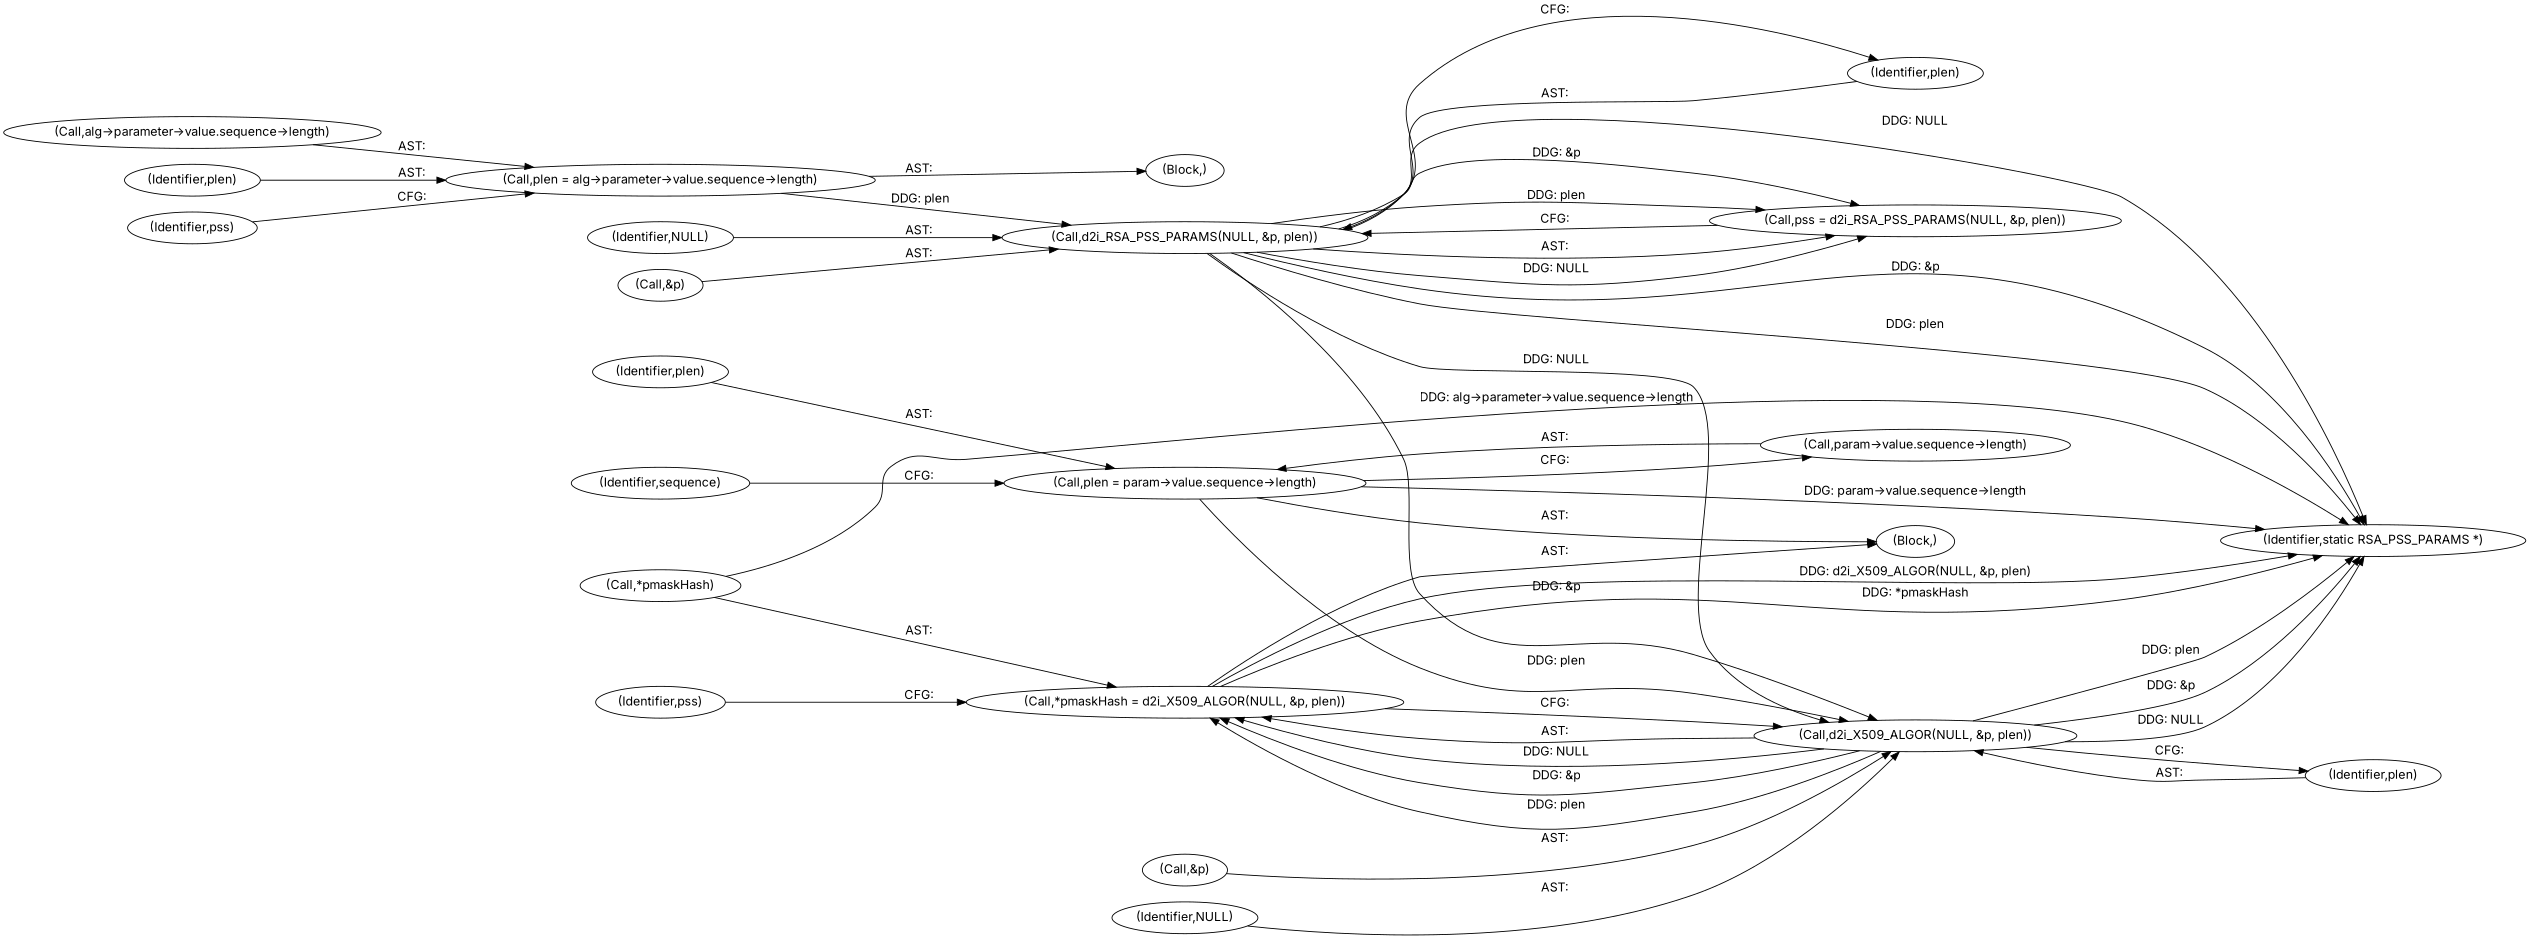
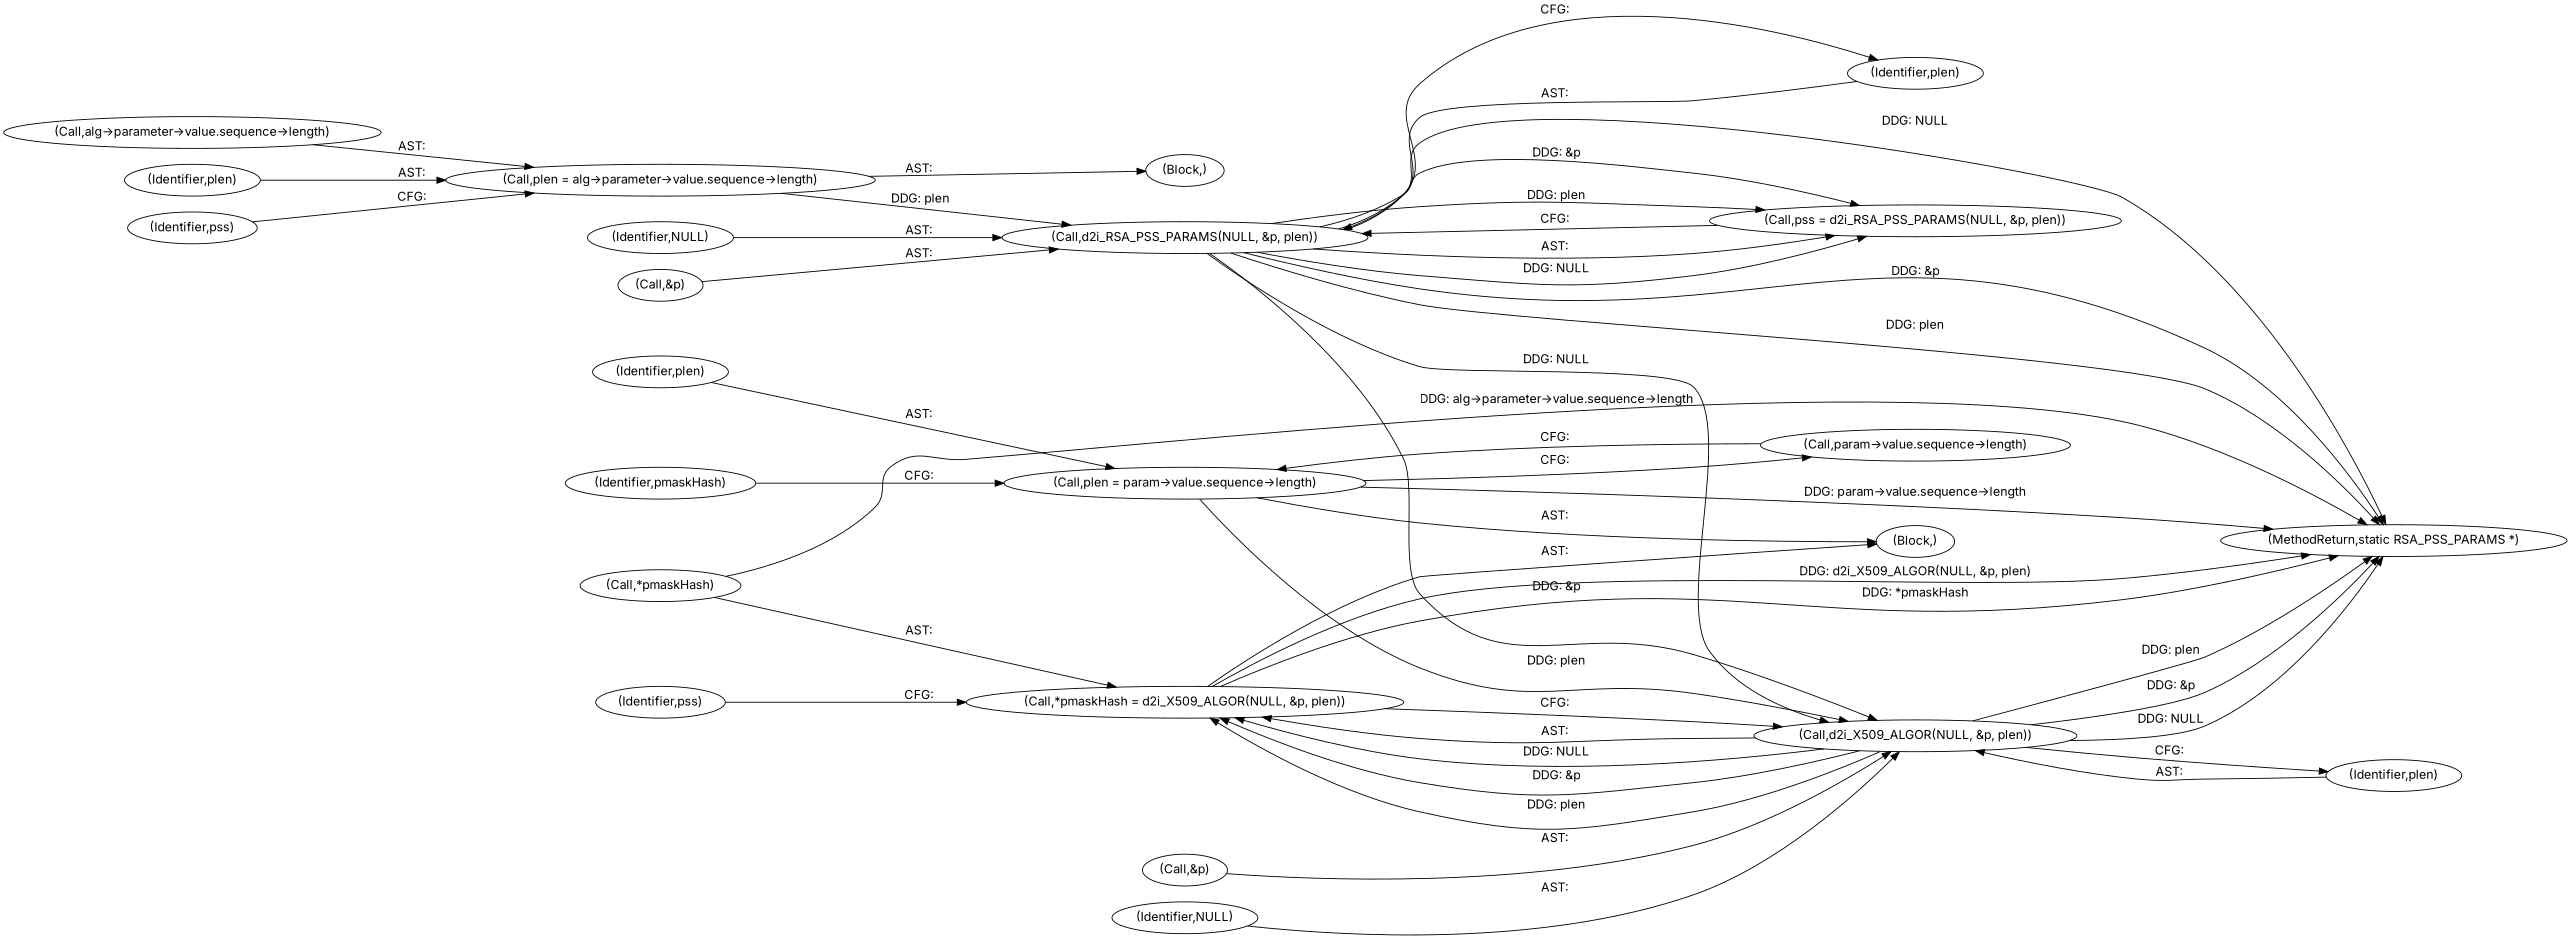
edge "(Call,param->value.sequence->length)" -> "(Call,plen = param->value.sequence->length)": label "AST: " -> "CFG: "
node "(Identifier,sequence)": label "(Identifier,sequence)" -> "(Identifier,pmaskHash)"
node "(Identifier,static RSA_PSS_PARAMS *)": label "(Identifier,static RSA_PSS_PARAMS *)" -> "(MethodReturn,static RSA_PSS_PARAMS *)"
